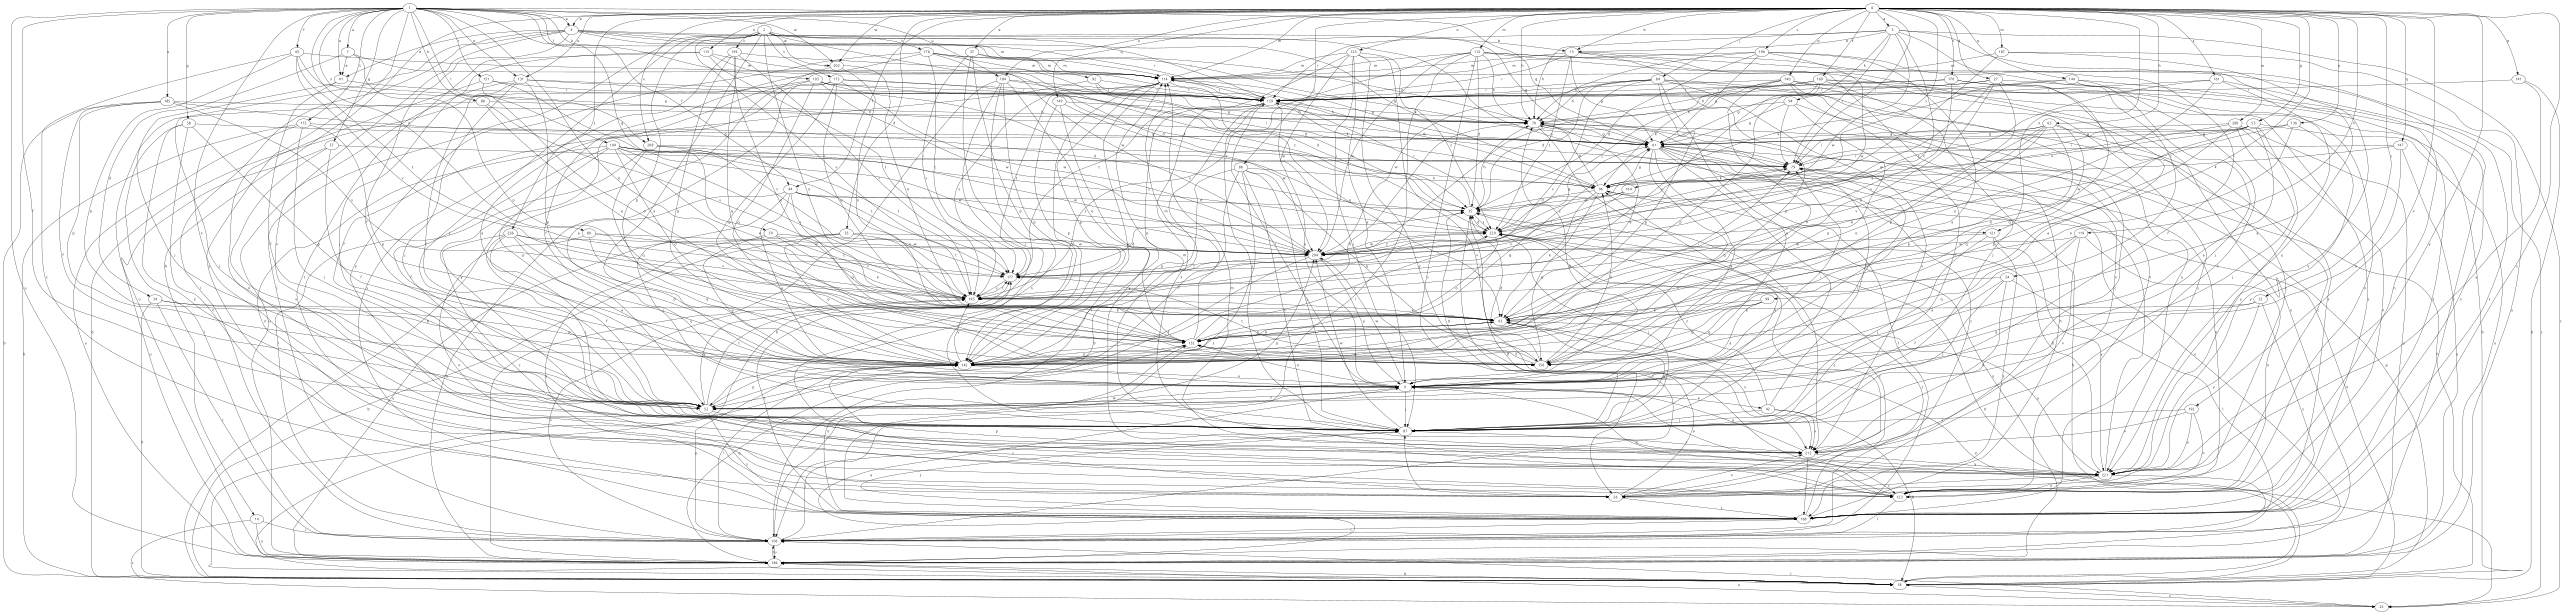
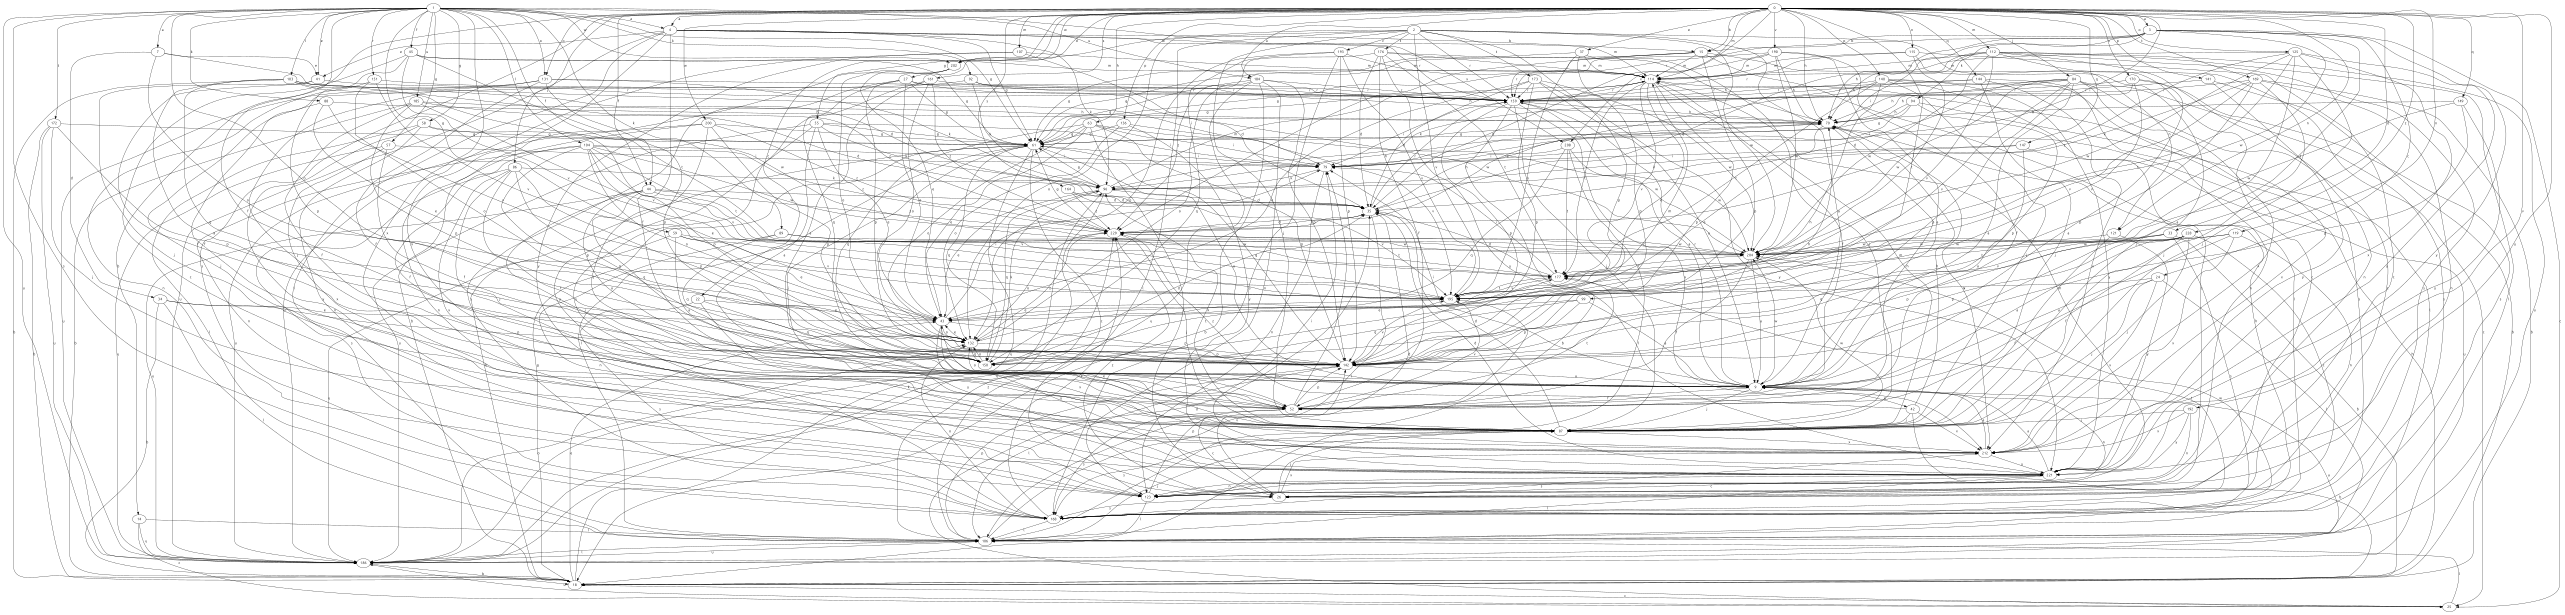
edge "121" -> "168": removed, label "s"
